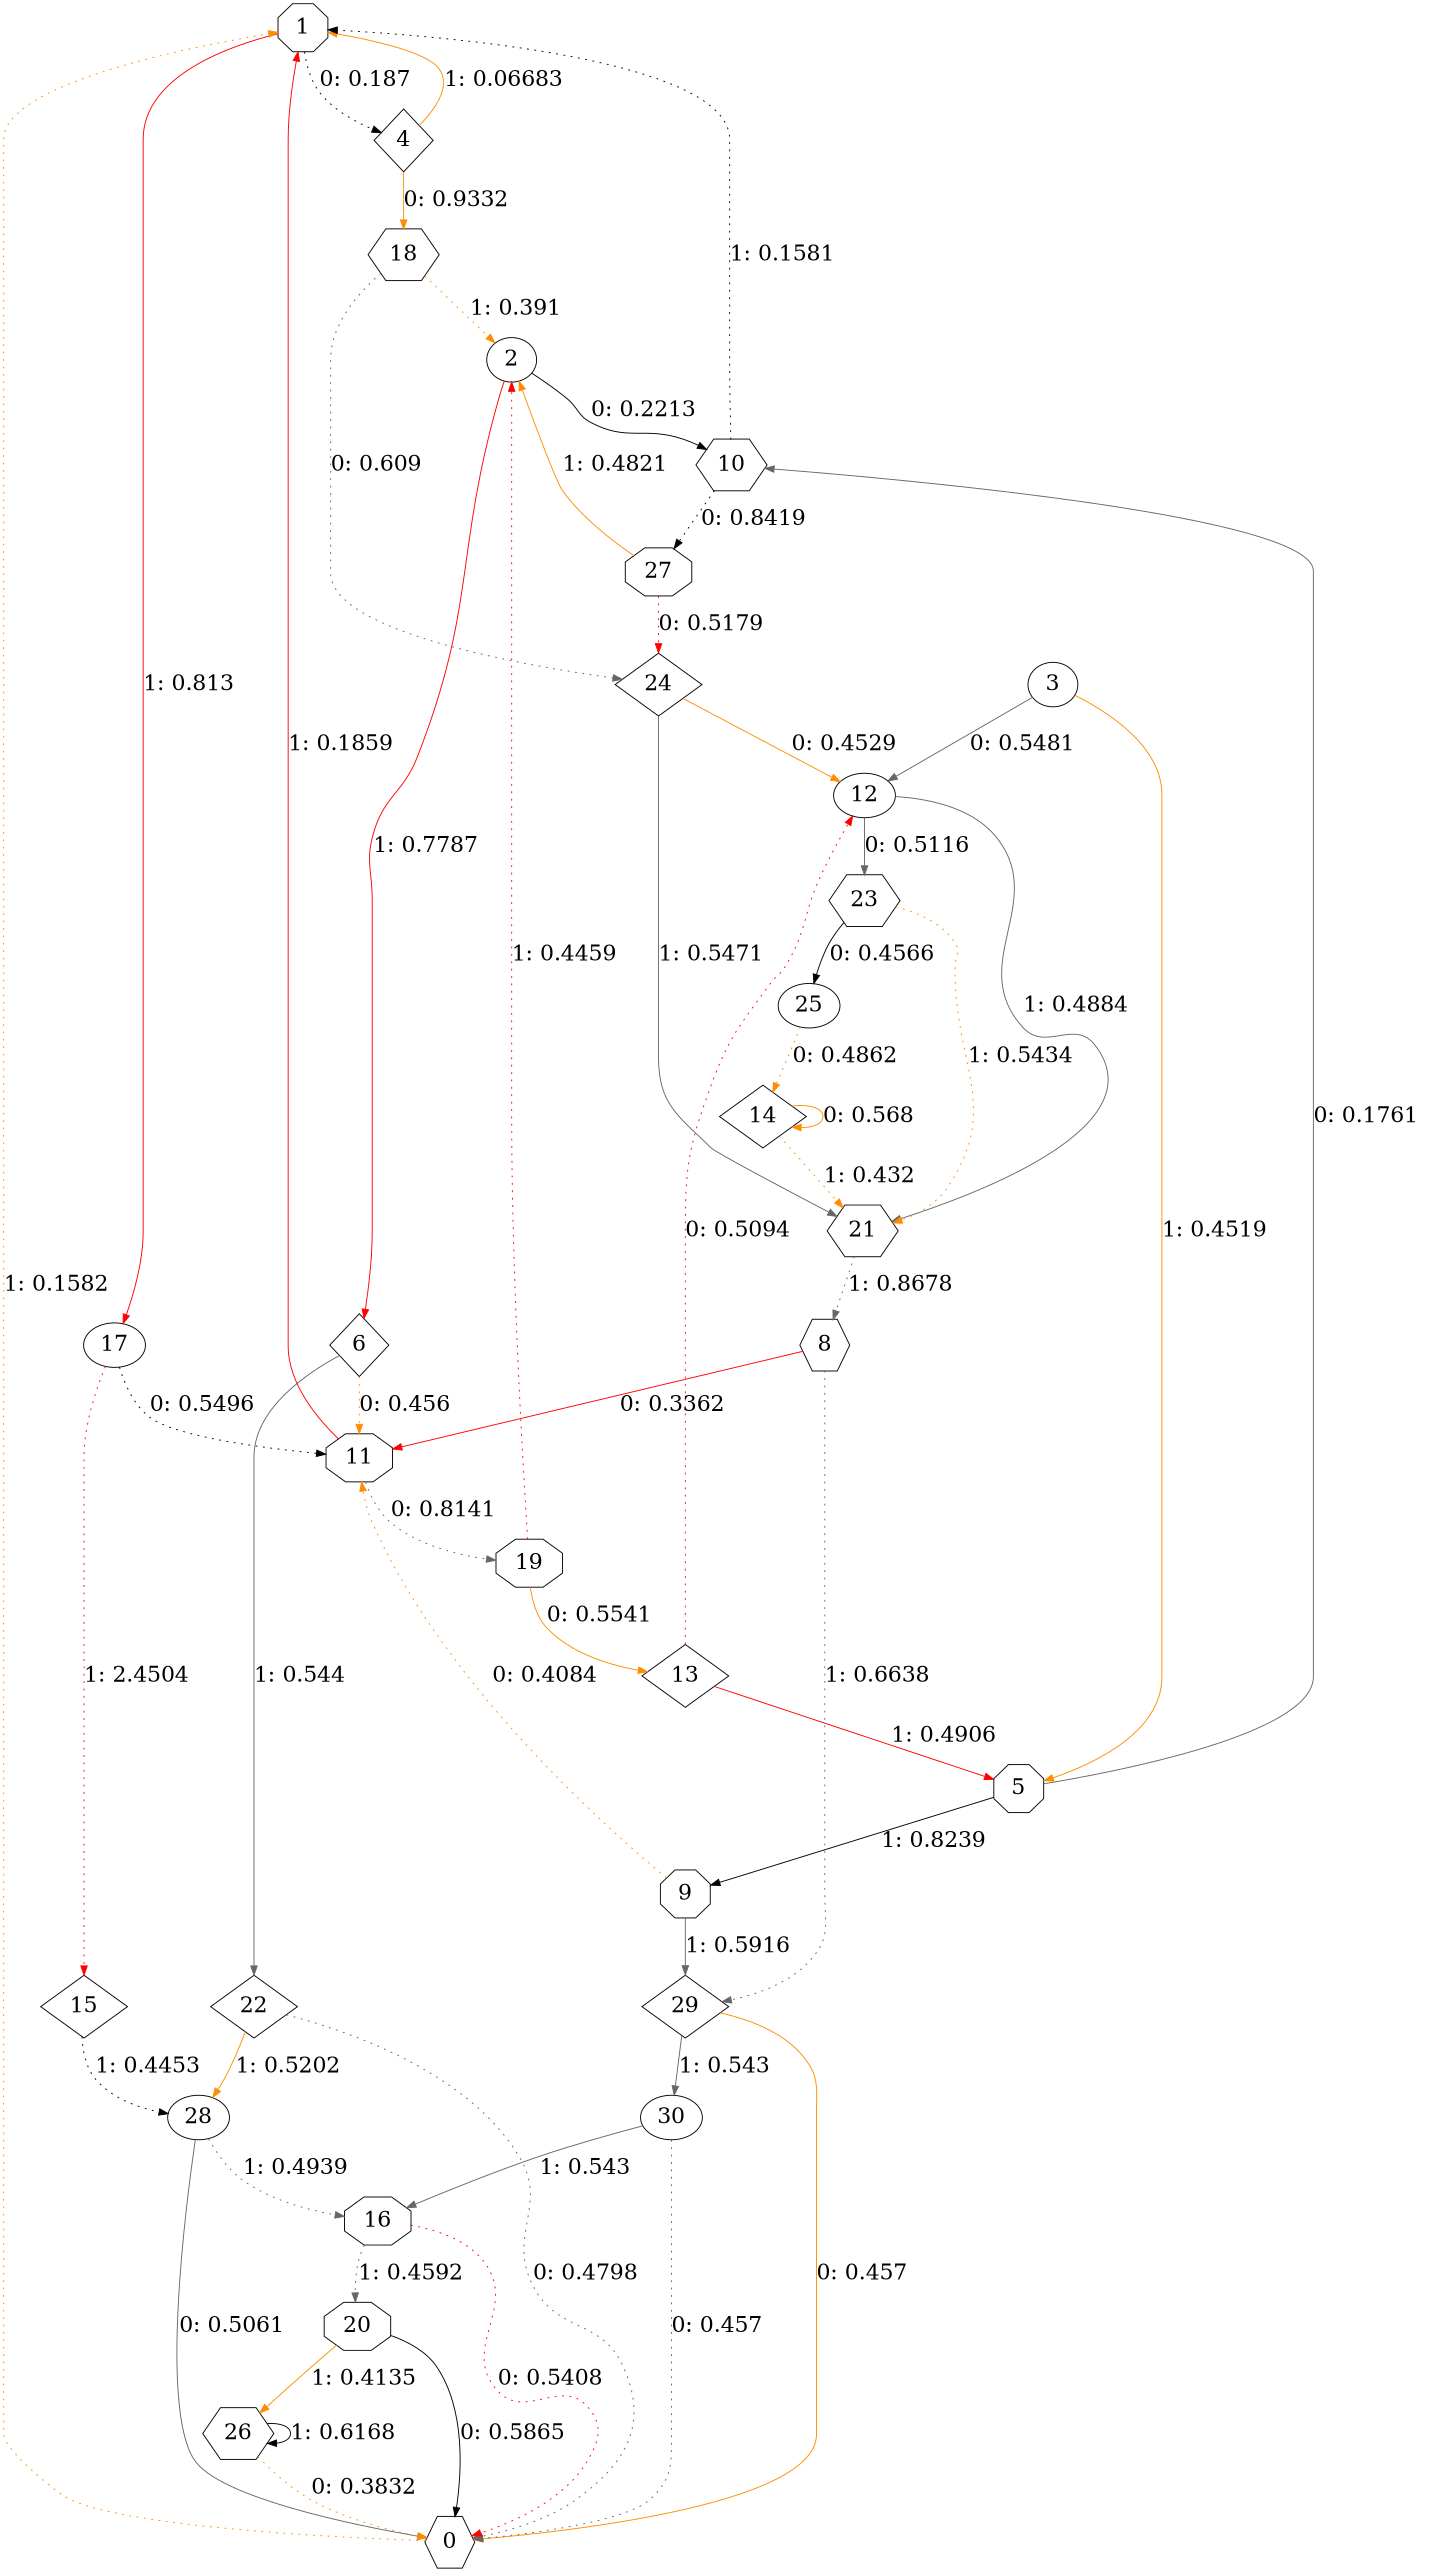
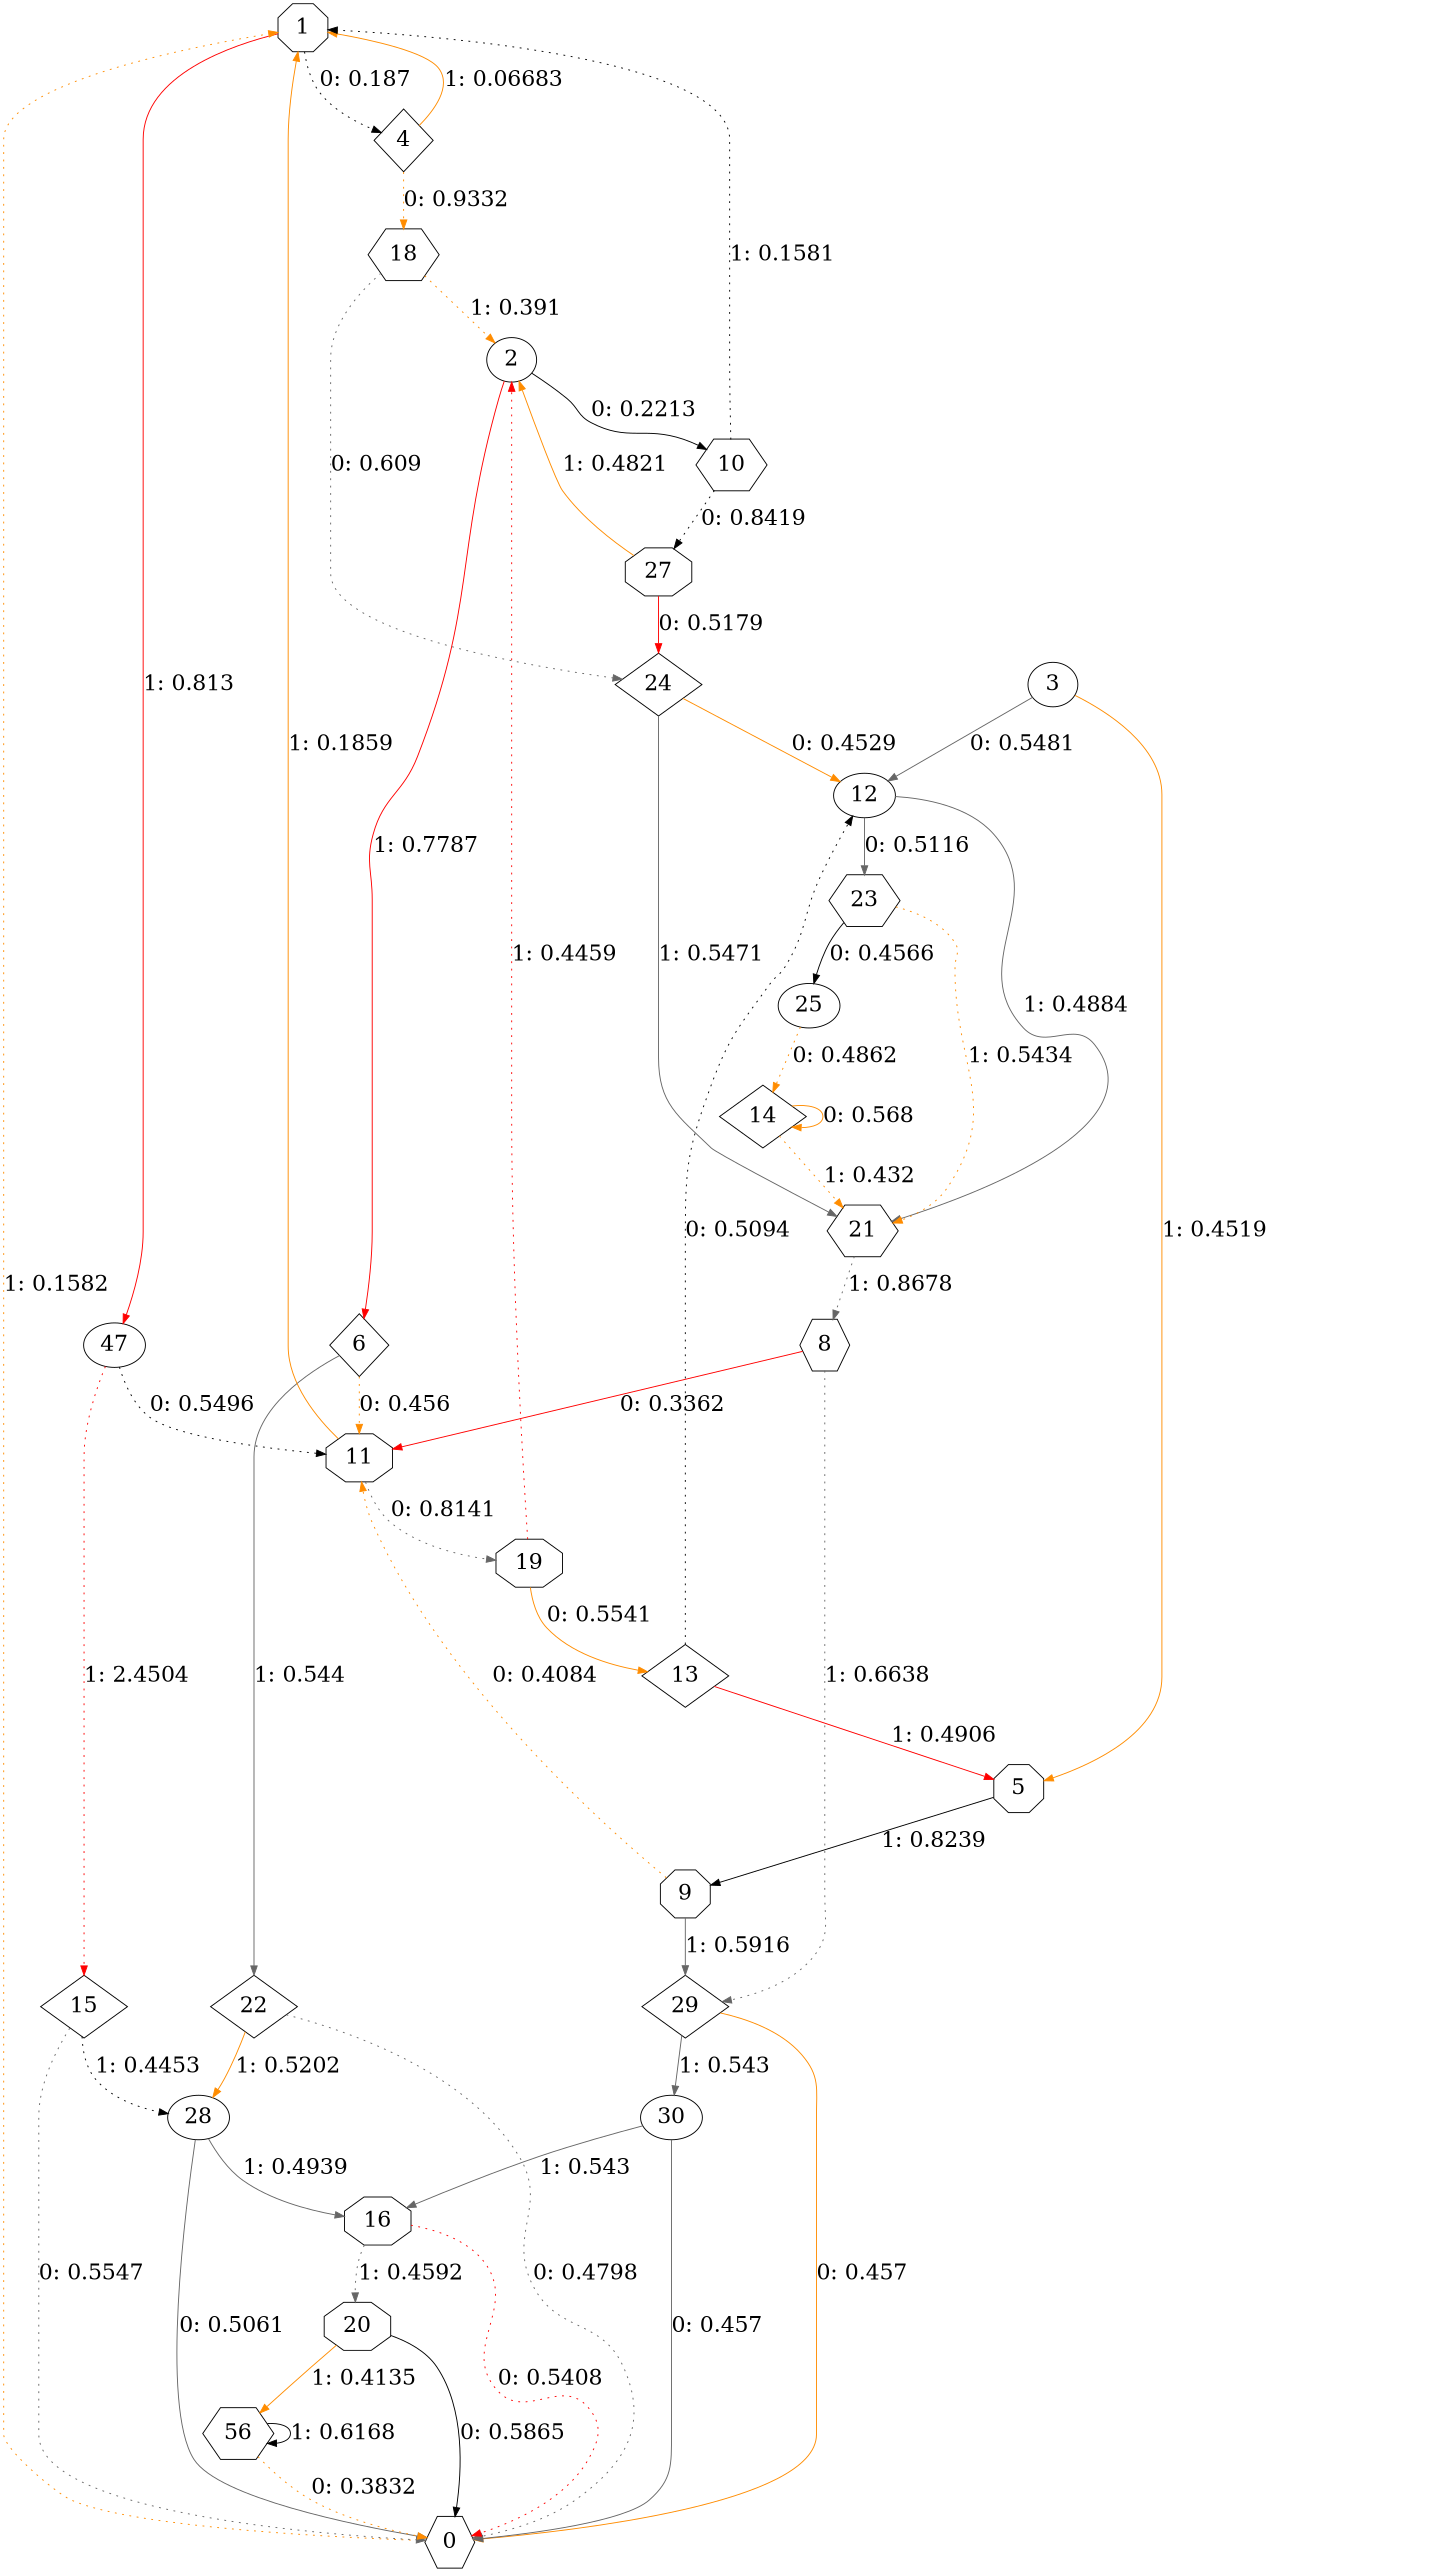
edge "4" -> "18": style solid -> dotted
edge "27" -> "24": style dotted -> solid
edge "11" -> "1": color red -> darkorange
edge "5" -> "10": removed, label "0: 0.1761"
edge "13" -> "12": color red -> black
node "17": label "17" -> "47"
edge "28" -> "16": style dotted -> solid
edge "30" -> "0": style dotted -> solid
edge "15" -> "0": added, label "0: 0.5547"
node "26": label "26" -> "56"
